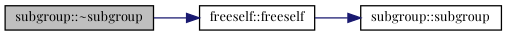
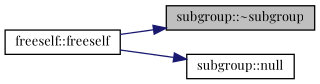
edge "subgroup::~subgroup" -> "freeself::freeself": reversed
node "subgroup::subgroup": label "subgroup::subgroup" -> "subgroup::null"
